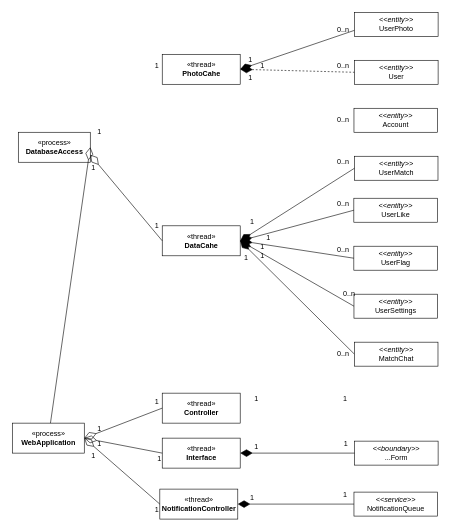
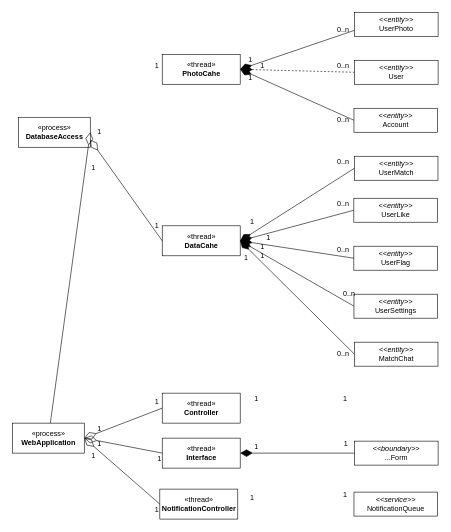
edge "<<entity>> Account" -> "«thread» PhotoCahe": added
node "«process» DatabaseAccess": moved (54, 147) -> (54, 132)
edge "<<service>> NotificationQueue" -> "«thread» NotificationController": removed
